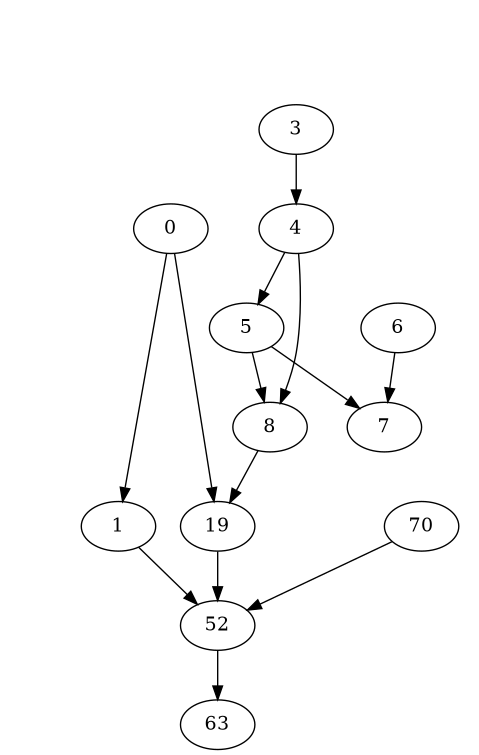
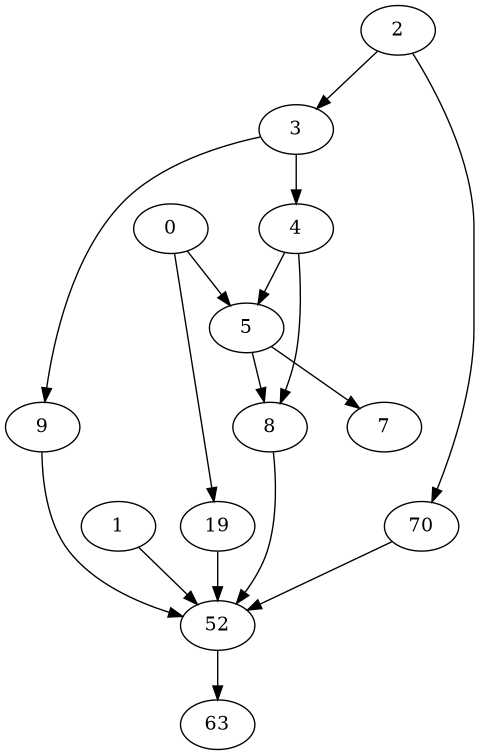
node "2": added
node "6": removed
edge "0" -> "1": now "0" -> "5"
node "9": added
edge "8" -> "19": now "8" -> "52"
